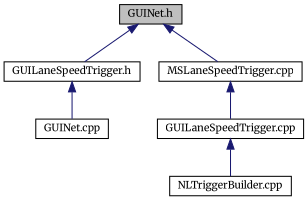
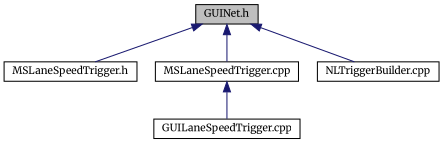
node "GUILaneSpeedTrigger.h": label "GUILaneSpeedTrigger.h" -> "MSLaneSpeedTrigger.h"
node "GUINet.cpp": removed
edge "NLTriggerBuilder.cpp" -> "GUILaneSpeedTrigger.cpp": now "NLTriggerBuilder.cpp" -> "GUINet.h"
